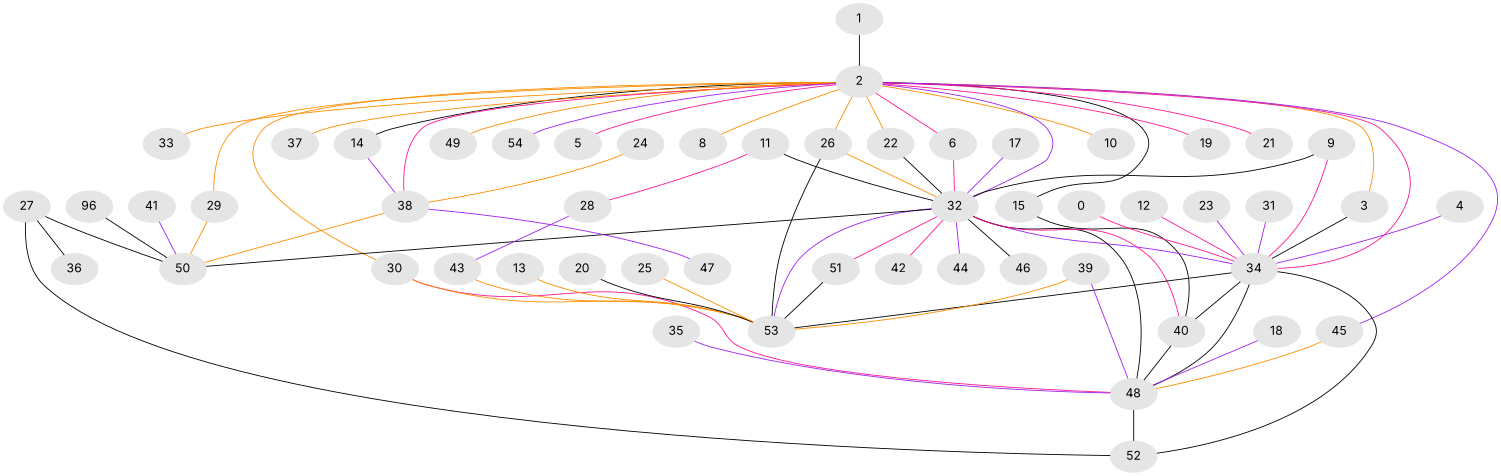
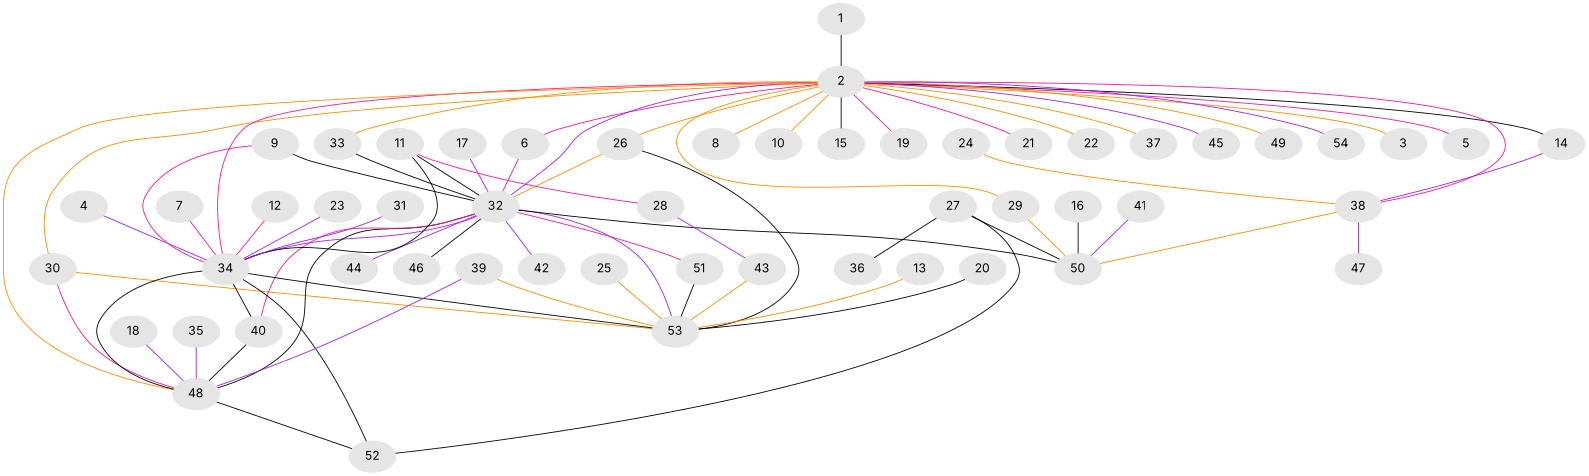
edge "22" -- "32": now "33" -- "32"
node "96": label "96" -> "16"
node "0": label "0" -> "7"
edge "15" -- "40": removed
edge "32" -- "42": color deeppink -> purple
edge "3" -- "34": now "11" -- "34"
edge "45" -- "48": now "2" -- "48"
